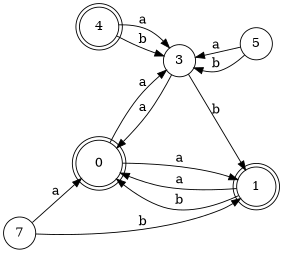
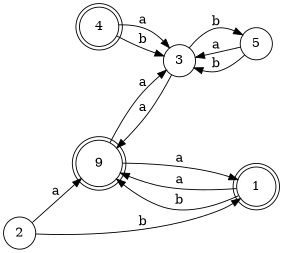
edge "3" -> "1": now "3" -> "5"
node "0": label "0" -> "9"
node "7": label "7" -> "2"
